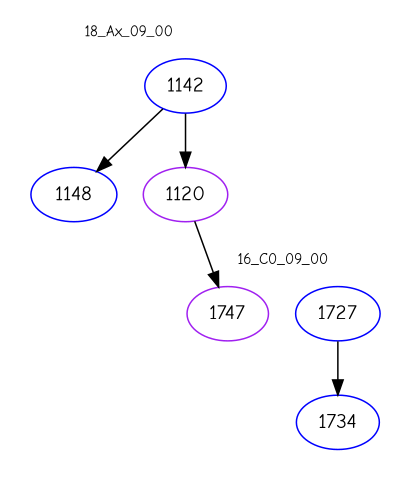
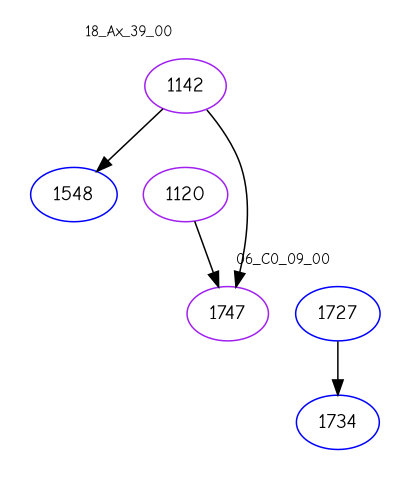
cluster "18_Ax_09_00": label "18_Ax_09_00" -> "18_Ax_39_00"
node "1142": color blue -> purple
edge "1142" -> "1120": now "1142" -> "1747"
node "1148": label "1148" -> "1548"
cluster "16_C0_09_00": label "16_C0_09_00" -> "06_C0_09_00"
